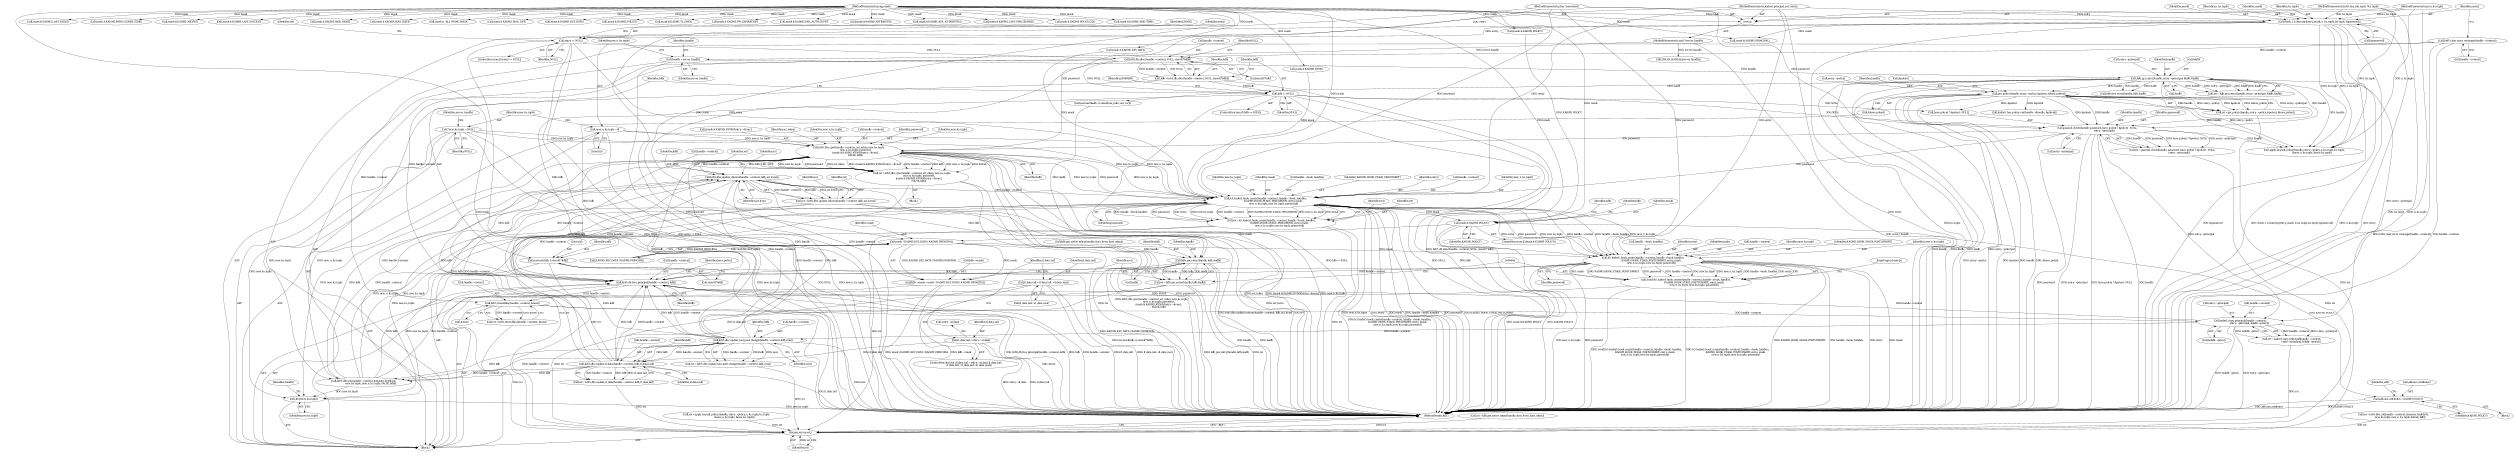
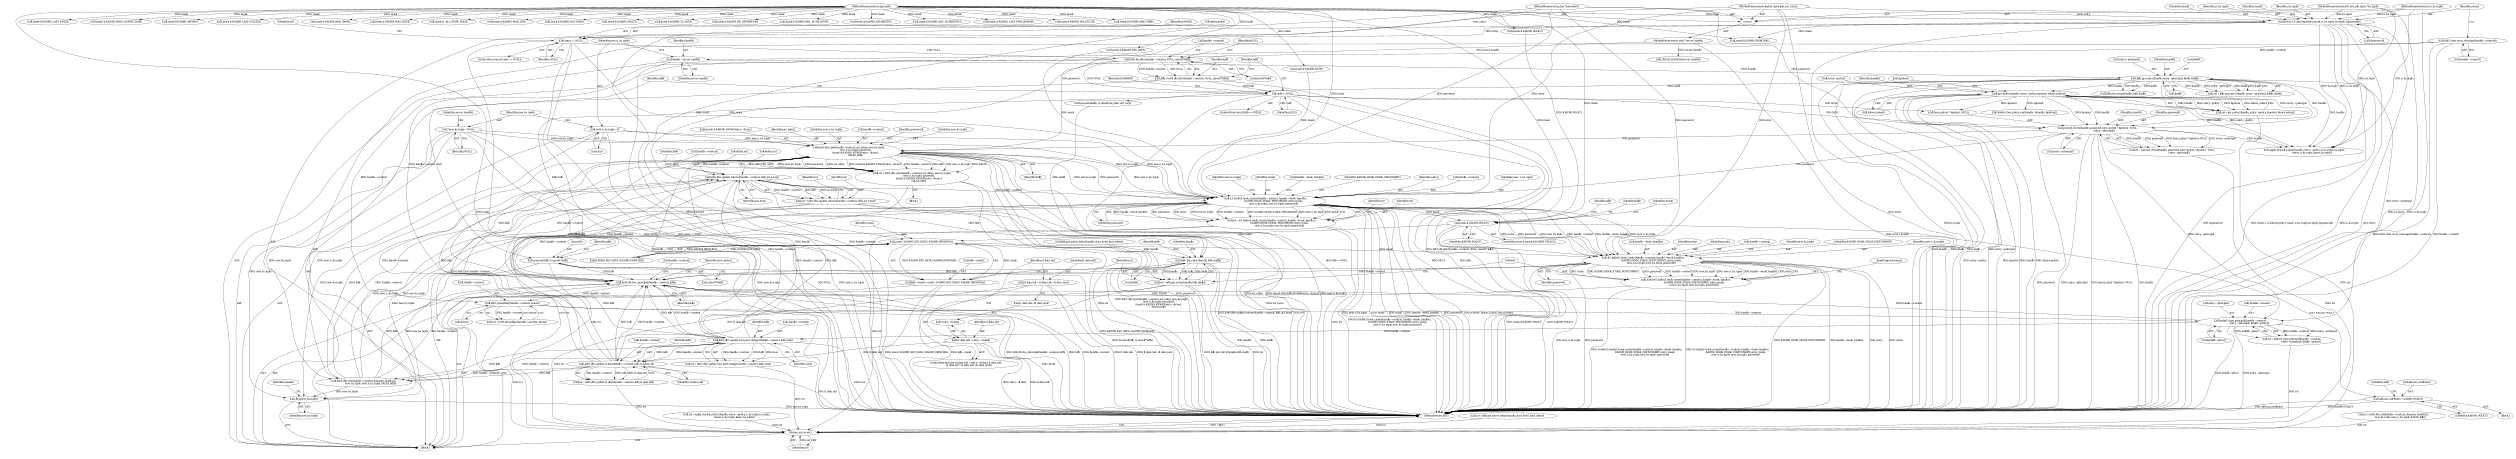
edge "(Call,&have_polent)" -> "(Call,krb5_db_free_principal(handle->context, kdb))": now "(Call,memset(kdb, 0, sizeof(*kdb)))" -> "(Call,krb5_db_free_principal(handle->context, kdb))"
edge "(Call,kdb->mask = mask | KADM5_KEY_DATA | KADM5_PRINCIPAL)" -> "(Call,mask | KADM5_KEY_DATA | KADM5_PRINCIPAL)": added, label "CFG:"
edge "(Call,tl_data_tail->tl_data_next)" -> "(Call,tl_data_tail = tl_data_tail->tl_data_next)": now "(Call,tl_data_tail->tl_data_next)" -> "(Call,entry->tl_data)"
edge "(Call,entry->tl_data)" -> "(Call,tl_data_tail = entry->tl_data)": added, label "AST:"
